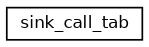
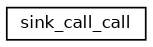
node "sink_call_tab": label "sink_call_tab" -> "sink_call_call"
